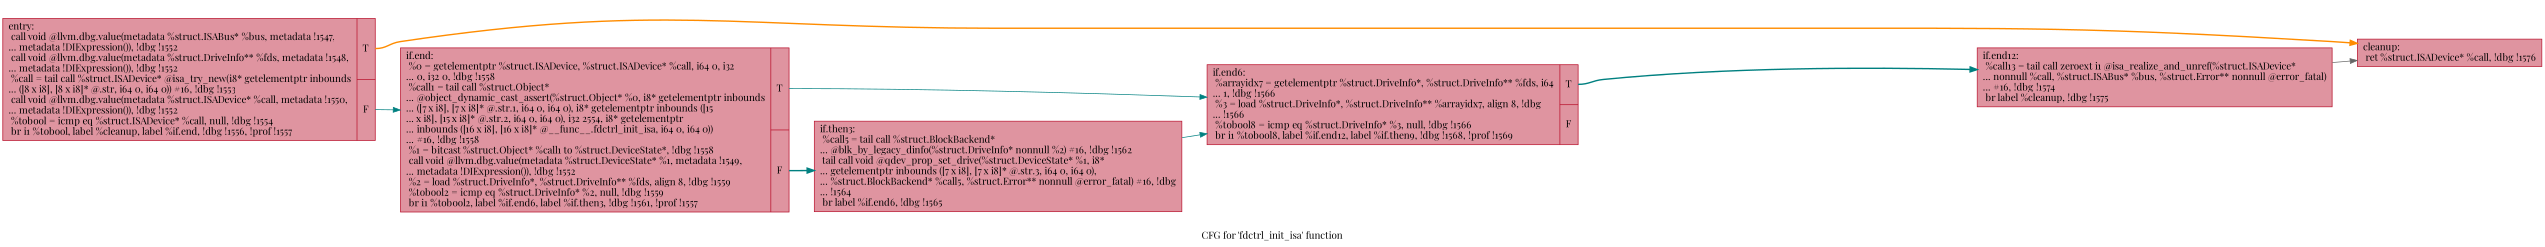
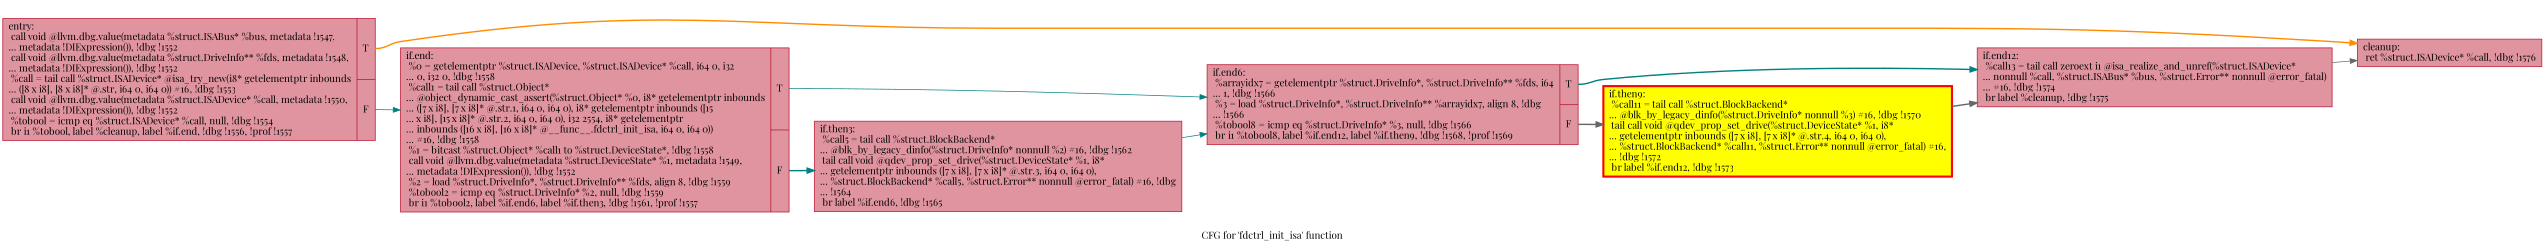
node "if.then9:": added
